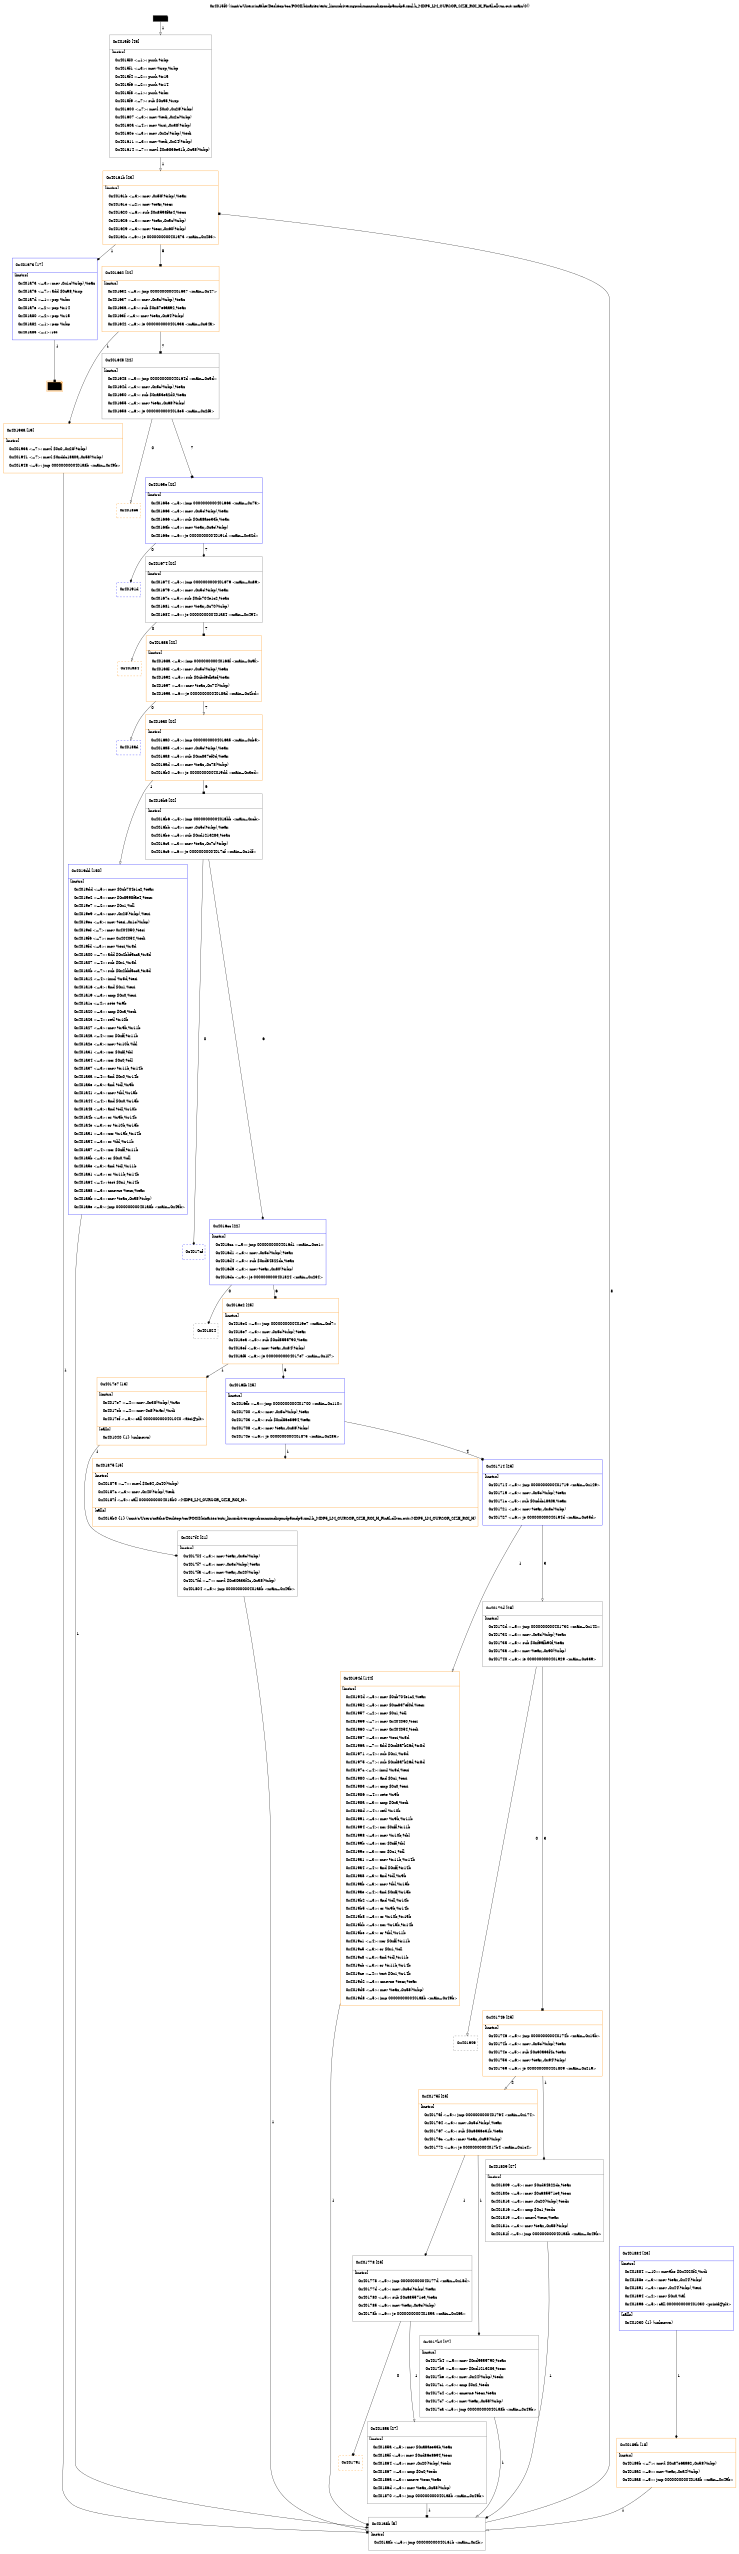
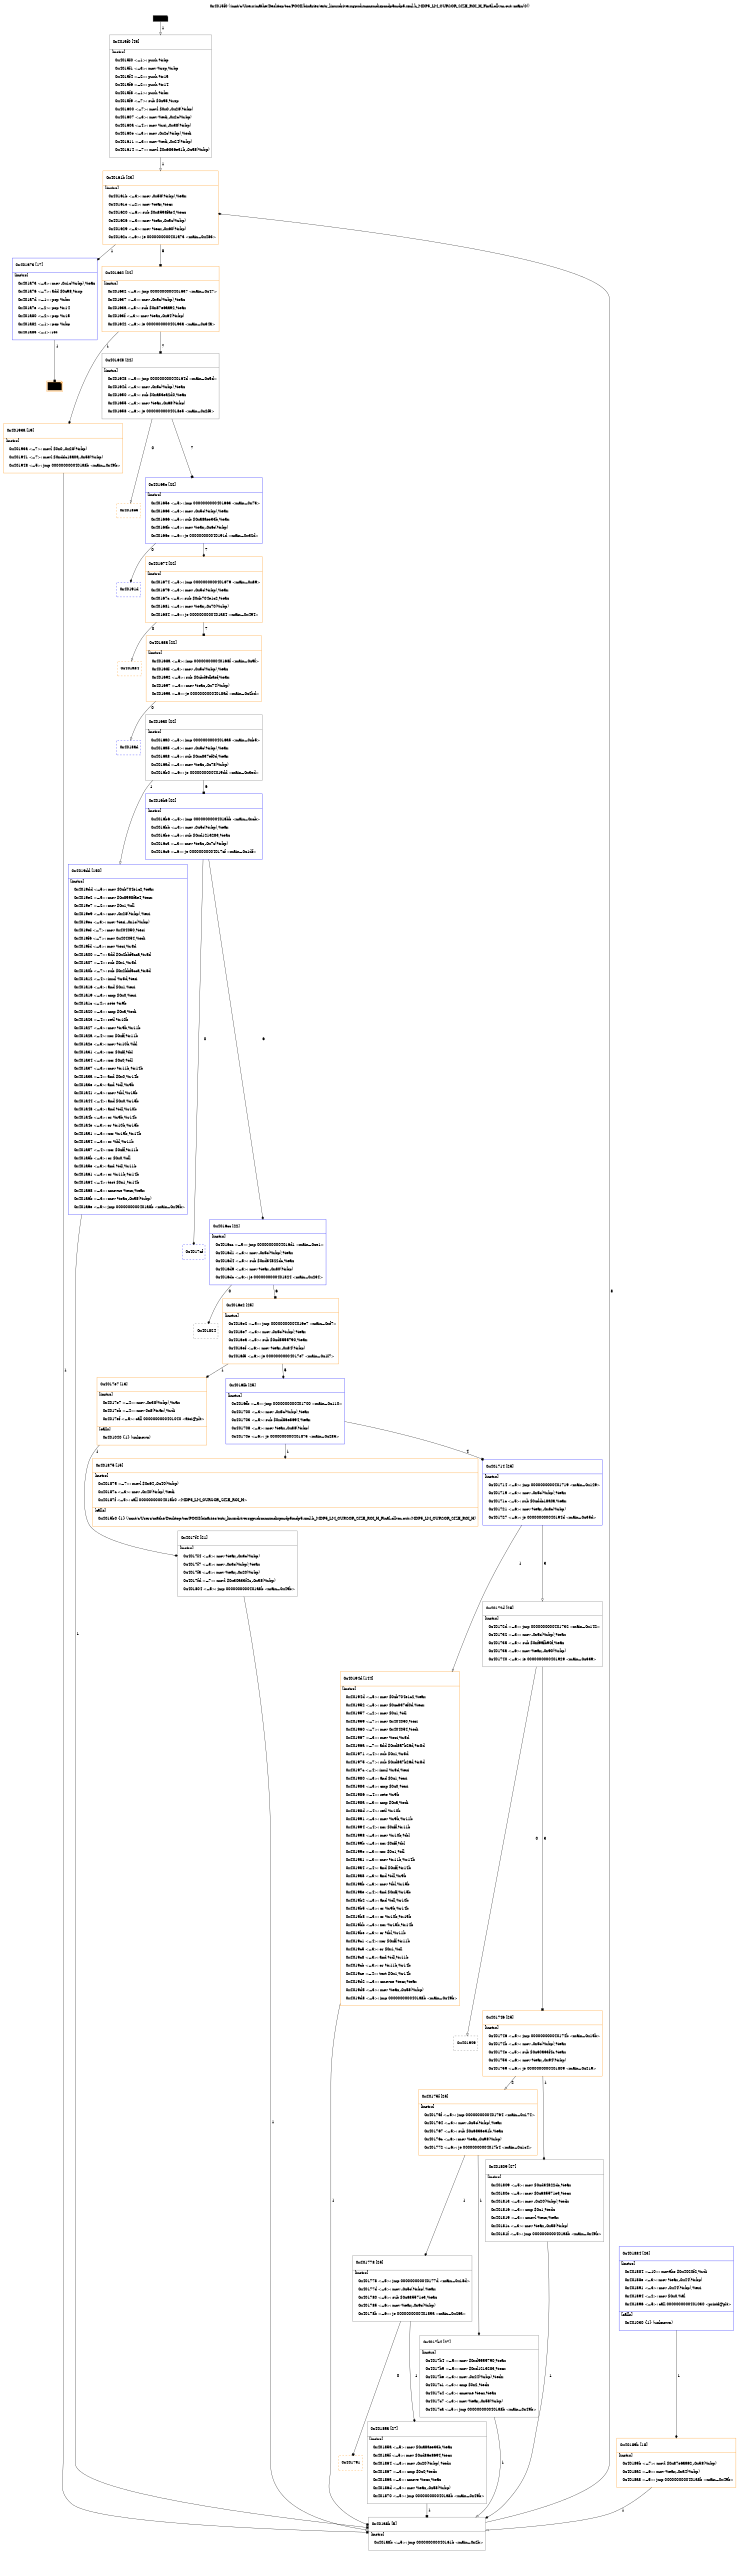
node "0x401674 [22]": color gray40 -> darkorange
edge "0x40168a [22]" -> "0x4016a0 [22]": removed, label "7"
node "0x4016a0 [22]": color darkorange -> gray40
node "0x4016b6 [22]": color gray40 -> blue
edge "0x401a8b [5]" -> "0x40161b [23]": arrowhead box -> diamond
edge "0x4019dd [150]" -> "0x401a8b [5]": arrowhead diamond -> box
edge "0x401778 [25]" -> "0x40185a [27]": arrowhead onormal -> diamond
